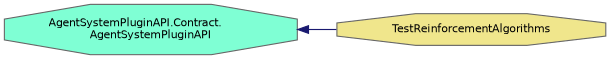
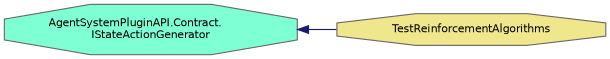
node "AgentSystemPluginAPI.Contract. AgentSystemPluginAPI": label "AgentSystemPluginAPI.Contract. AgentSystemPluginAPI" -> "AgentSystemPluginAPI.Contract. IStateActionGenerator"
